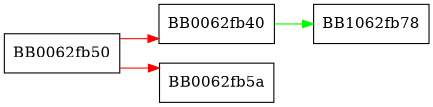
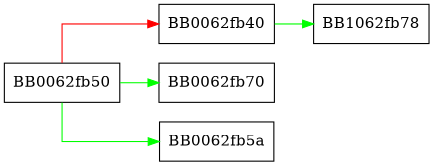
edge "BB0062fb50" -> "BB0062fb5a": color red -> green
node "BB0062fb70": added
